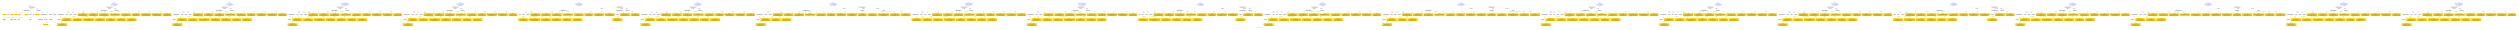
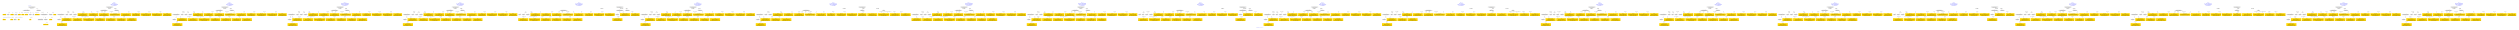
node "dimensions": fillcolor gold -> lightgray
node "creditLine": added
node "imageURL": fillcolor lightgray -> gold
